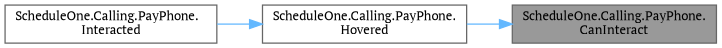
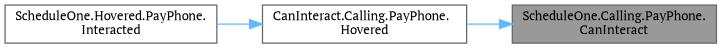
node "ScheduleOne.Calling.PayPhone. Interacted": label "ScheduleOne.Calling.PayPhone. Interacted" -> "ScheduleOne.Hovered.PayPhone. Interacted"
node "ScheduleOne.Calling.PayPhone. Hovered": label "ScheduleOne.Calling.PayPhone. Hovered" -> "CanInteract.Calling.PayPhone. Hovered"
